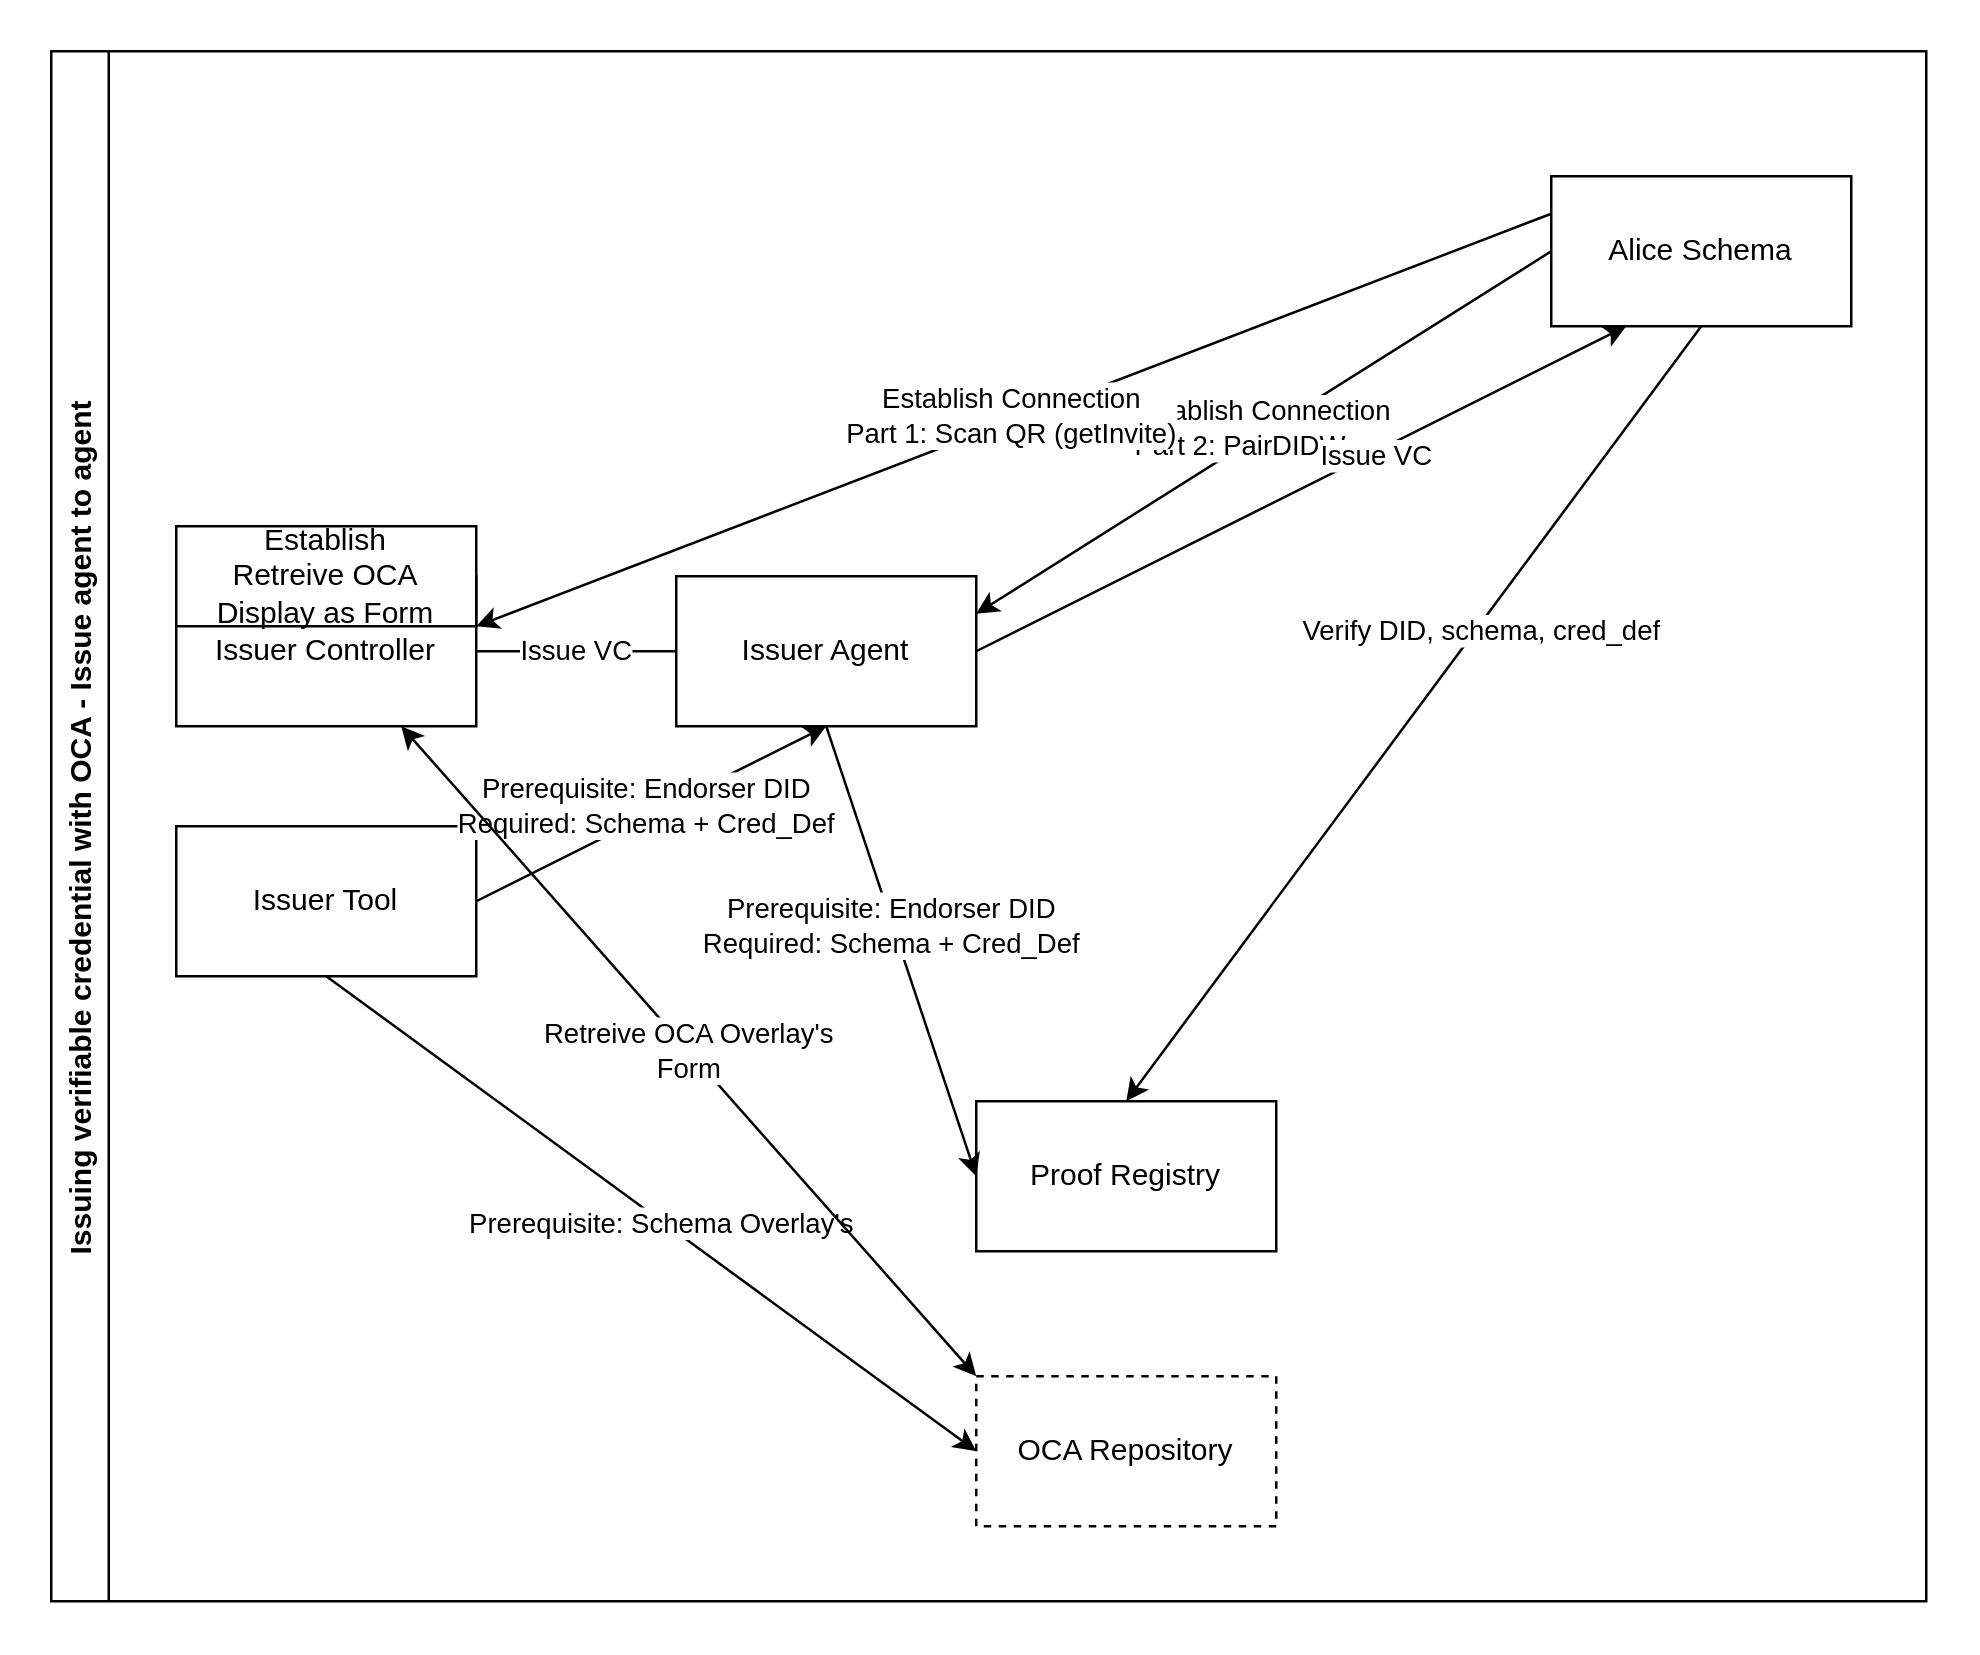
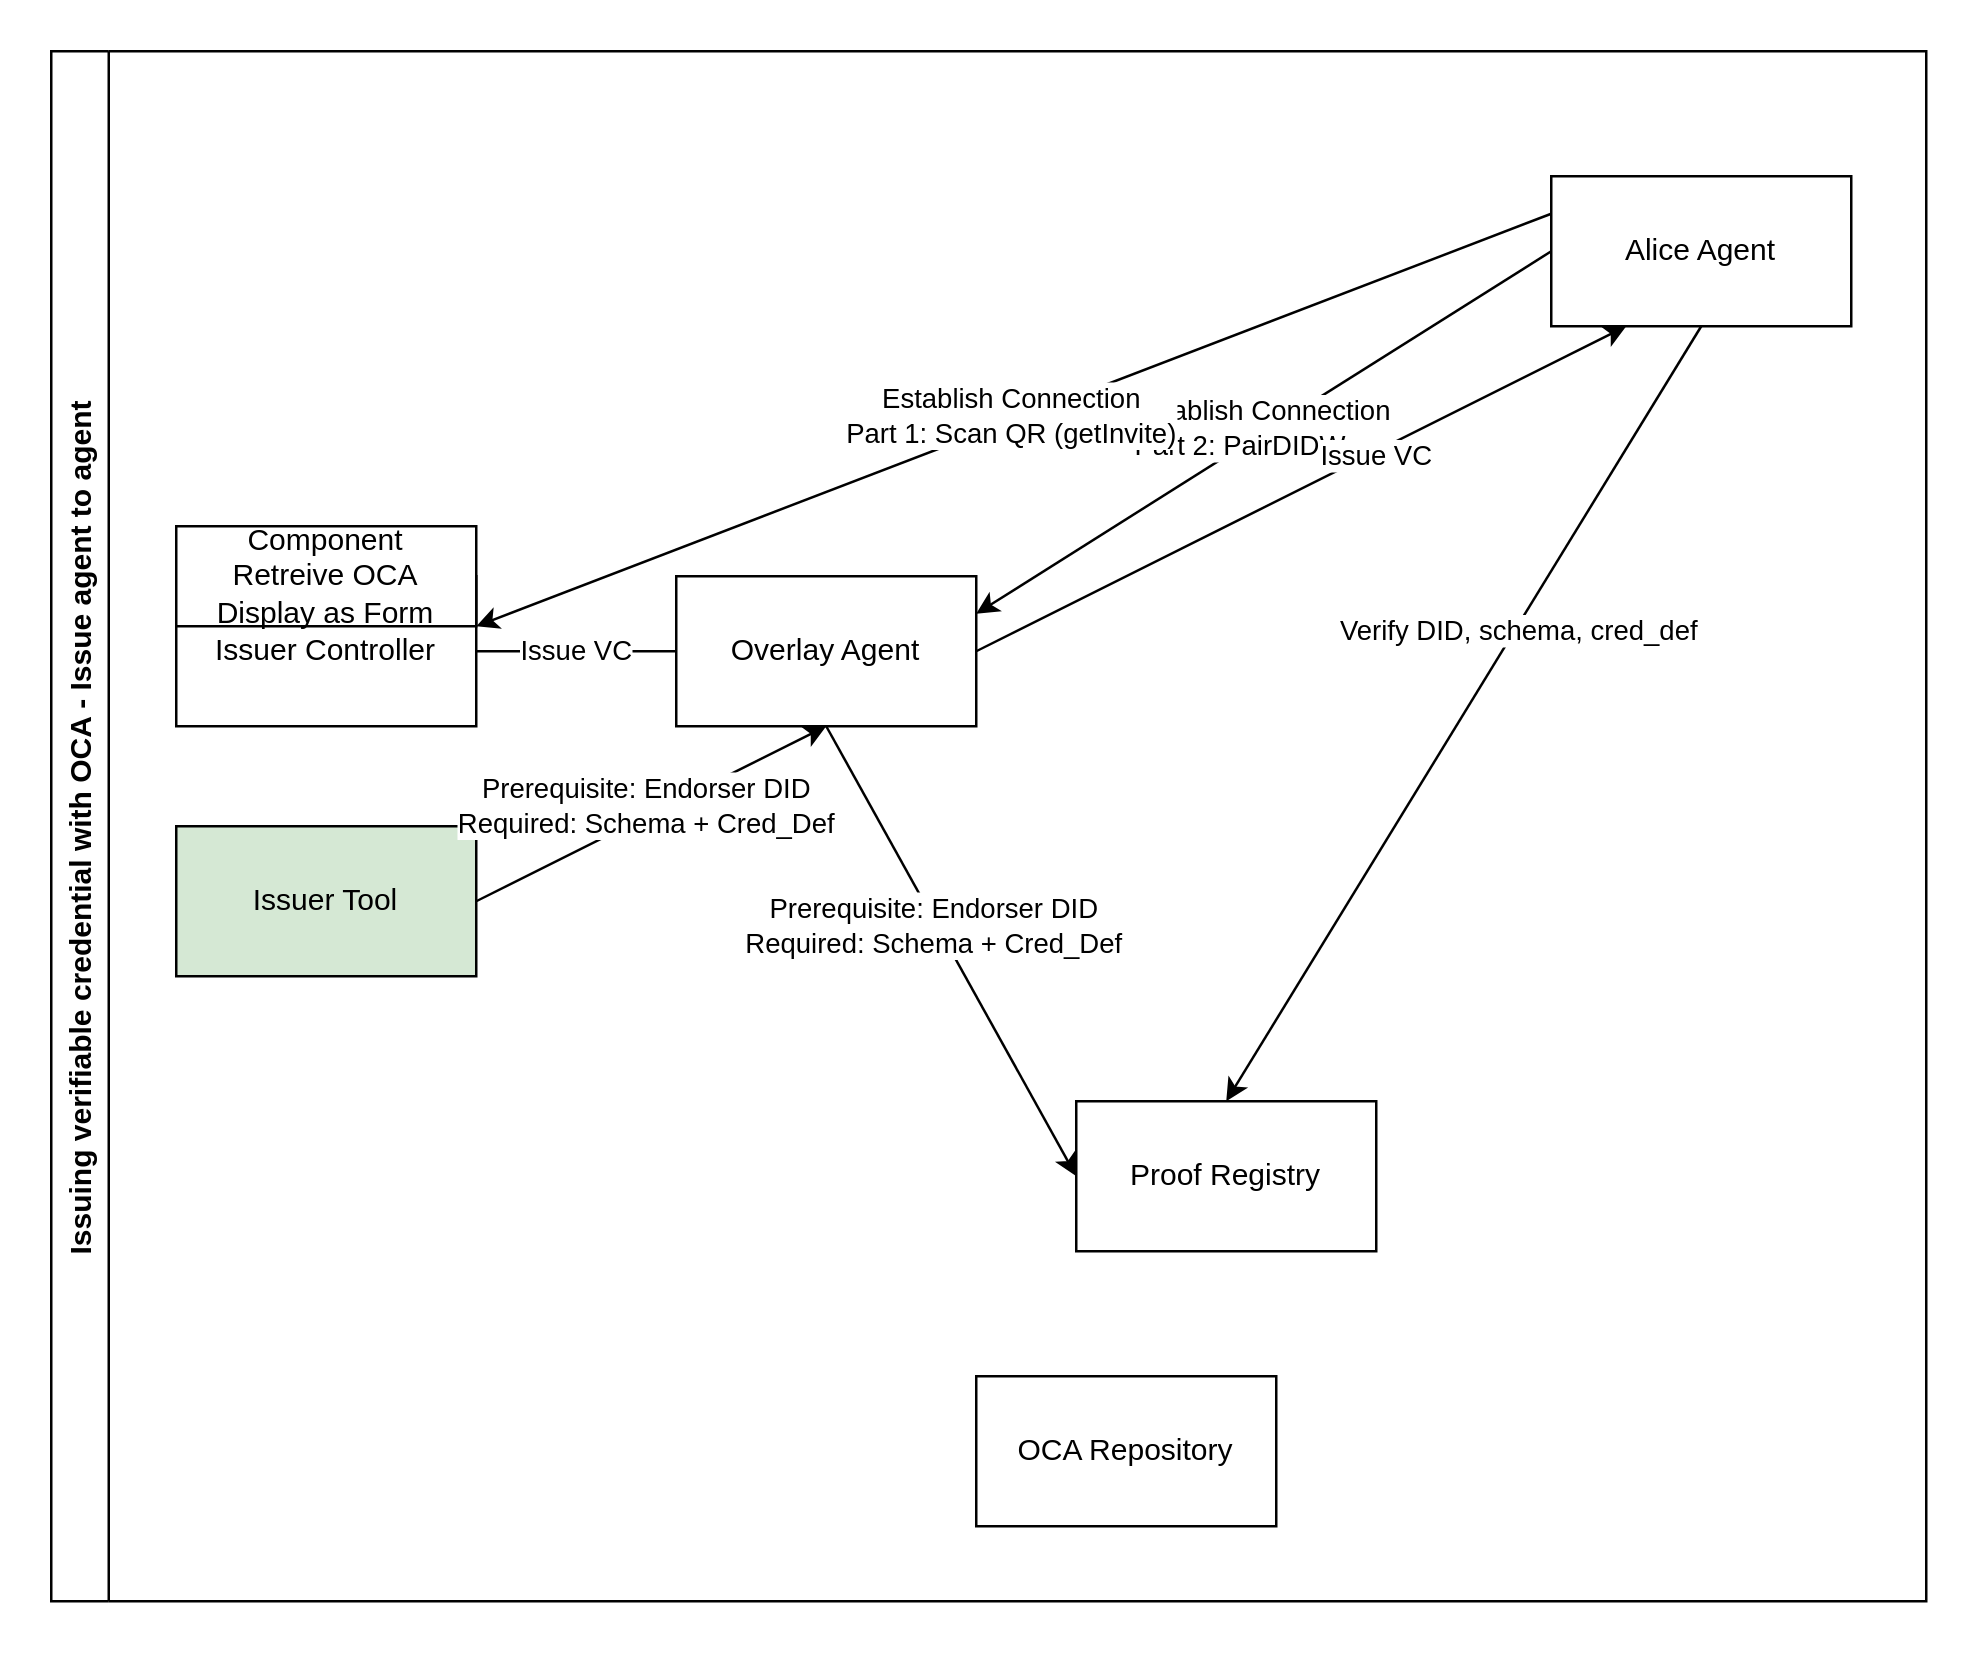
node "Alice Schema": label "Alice Schema" -> "Alice Agent"
node "Establish Retreive OCA Display as Form": label "Establish Retreive OCA Display as Form" -> "Component Retreive OCA Display as Form"
node "Issuer Agent": label "Issuer Agent" -> "Overlay Agent"
node "Issuer Tool": fillcolor #ffffff -> #d5e8d4
edge "Issuer Tool" -> "OCA Repository": removed, label "Prerequisite: Schema Overlay's"
node "Proof Registry": moved (1126, 1176) -> (1226, 1176)
edge "Issuer Controller" -- "OCA Repository": removed, label "Retreive OCA Overlay's Form"
node "OCA Repository": style dashed -> solid
